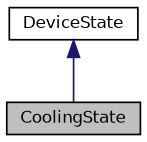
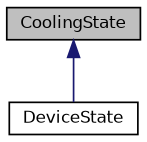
edge "CoolingState" -> "DeviceState": reversed
